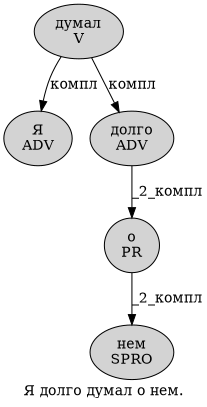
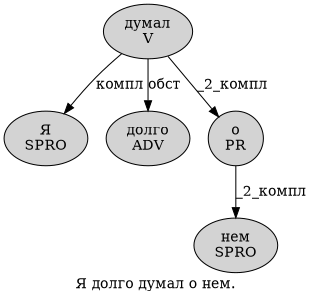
edge "думал V" -> "долго ADV": label "компл" -> "обст"
node "Я ADV": label "Я ADV" -> "Я SPRO"
edge "долго ADV" -> "о PR": now "думал V" -> "о PR"
